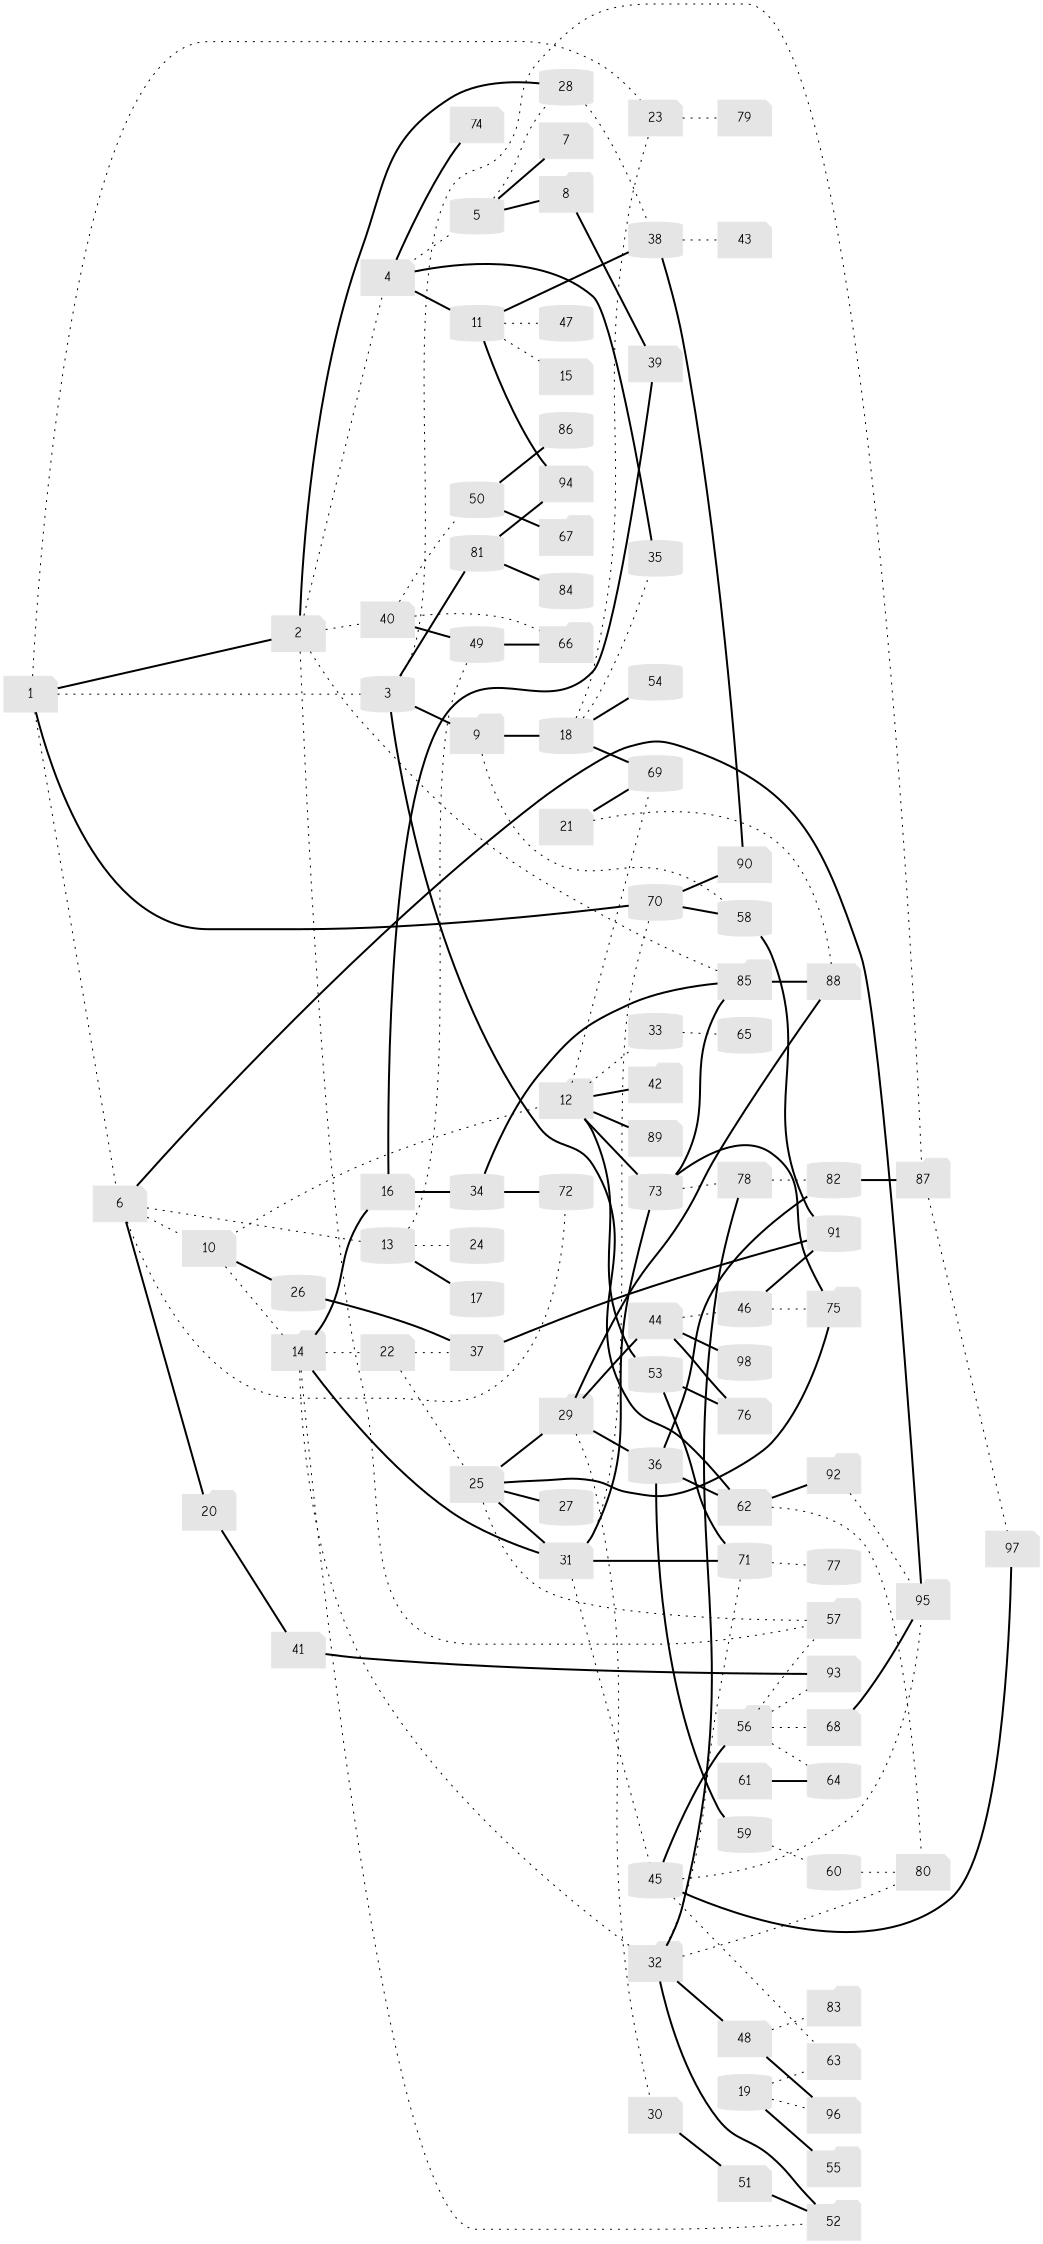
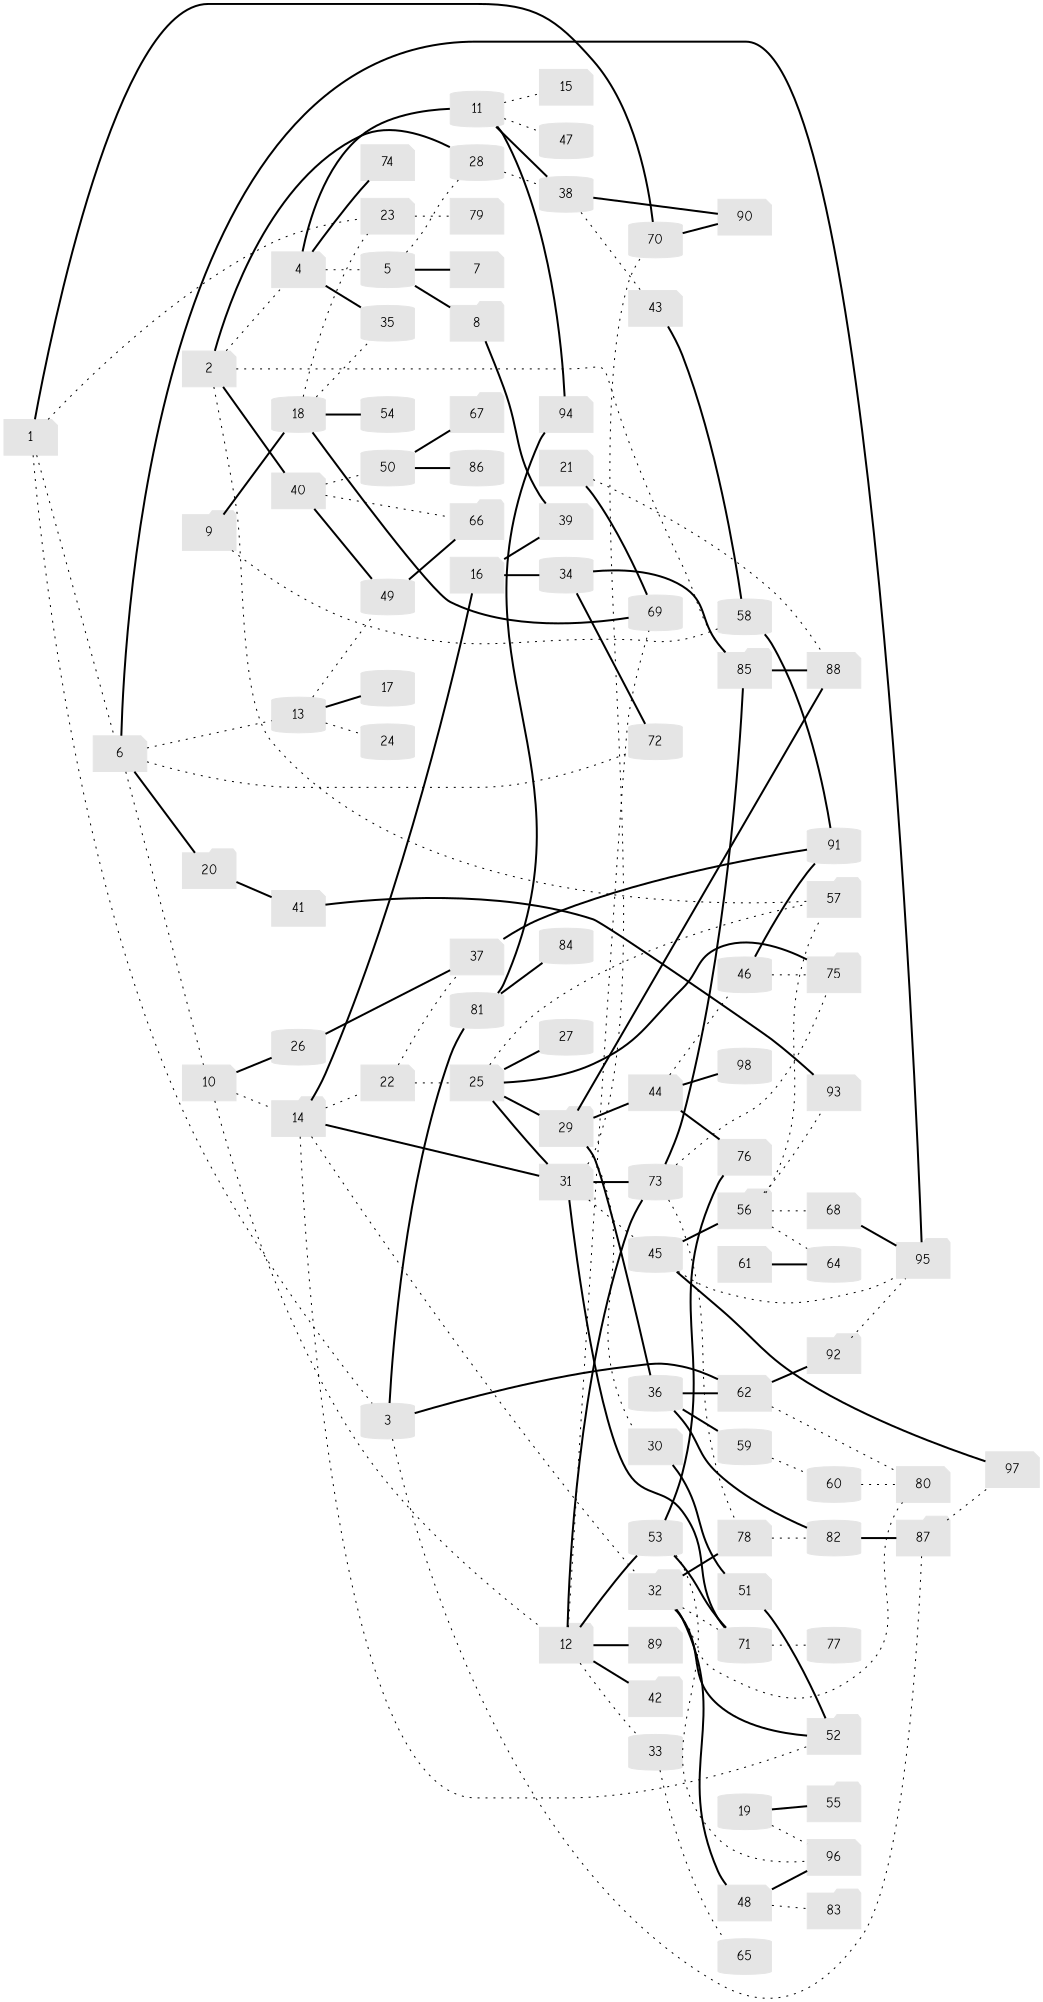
edge "40" -- "2": style dotted -> bold
edge "2" -- "1": removed
edge "3" -- "9": removed
edge "70" -- "58": now "43" -- "58"
edge "73" -- "75": style bold -> dotted
edge "53" -- "96": added
node "63": removed
